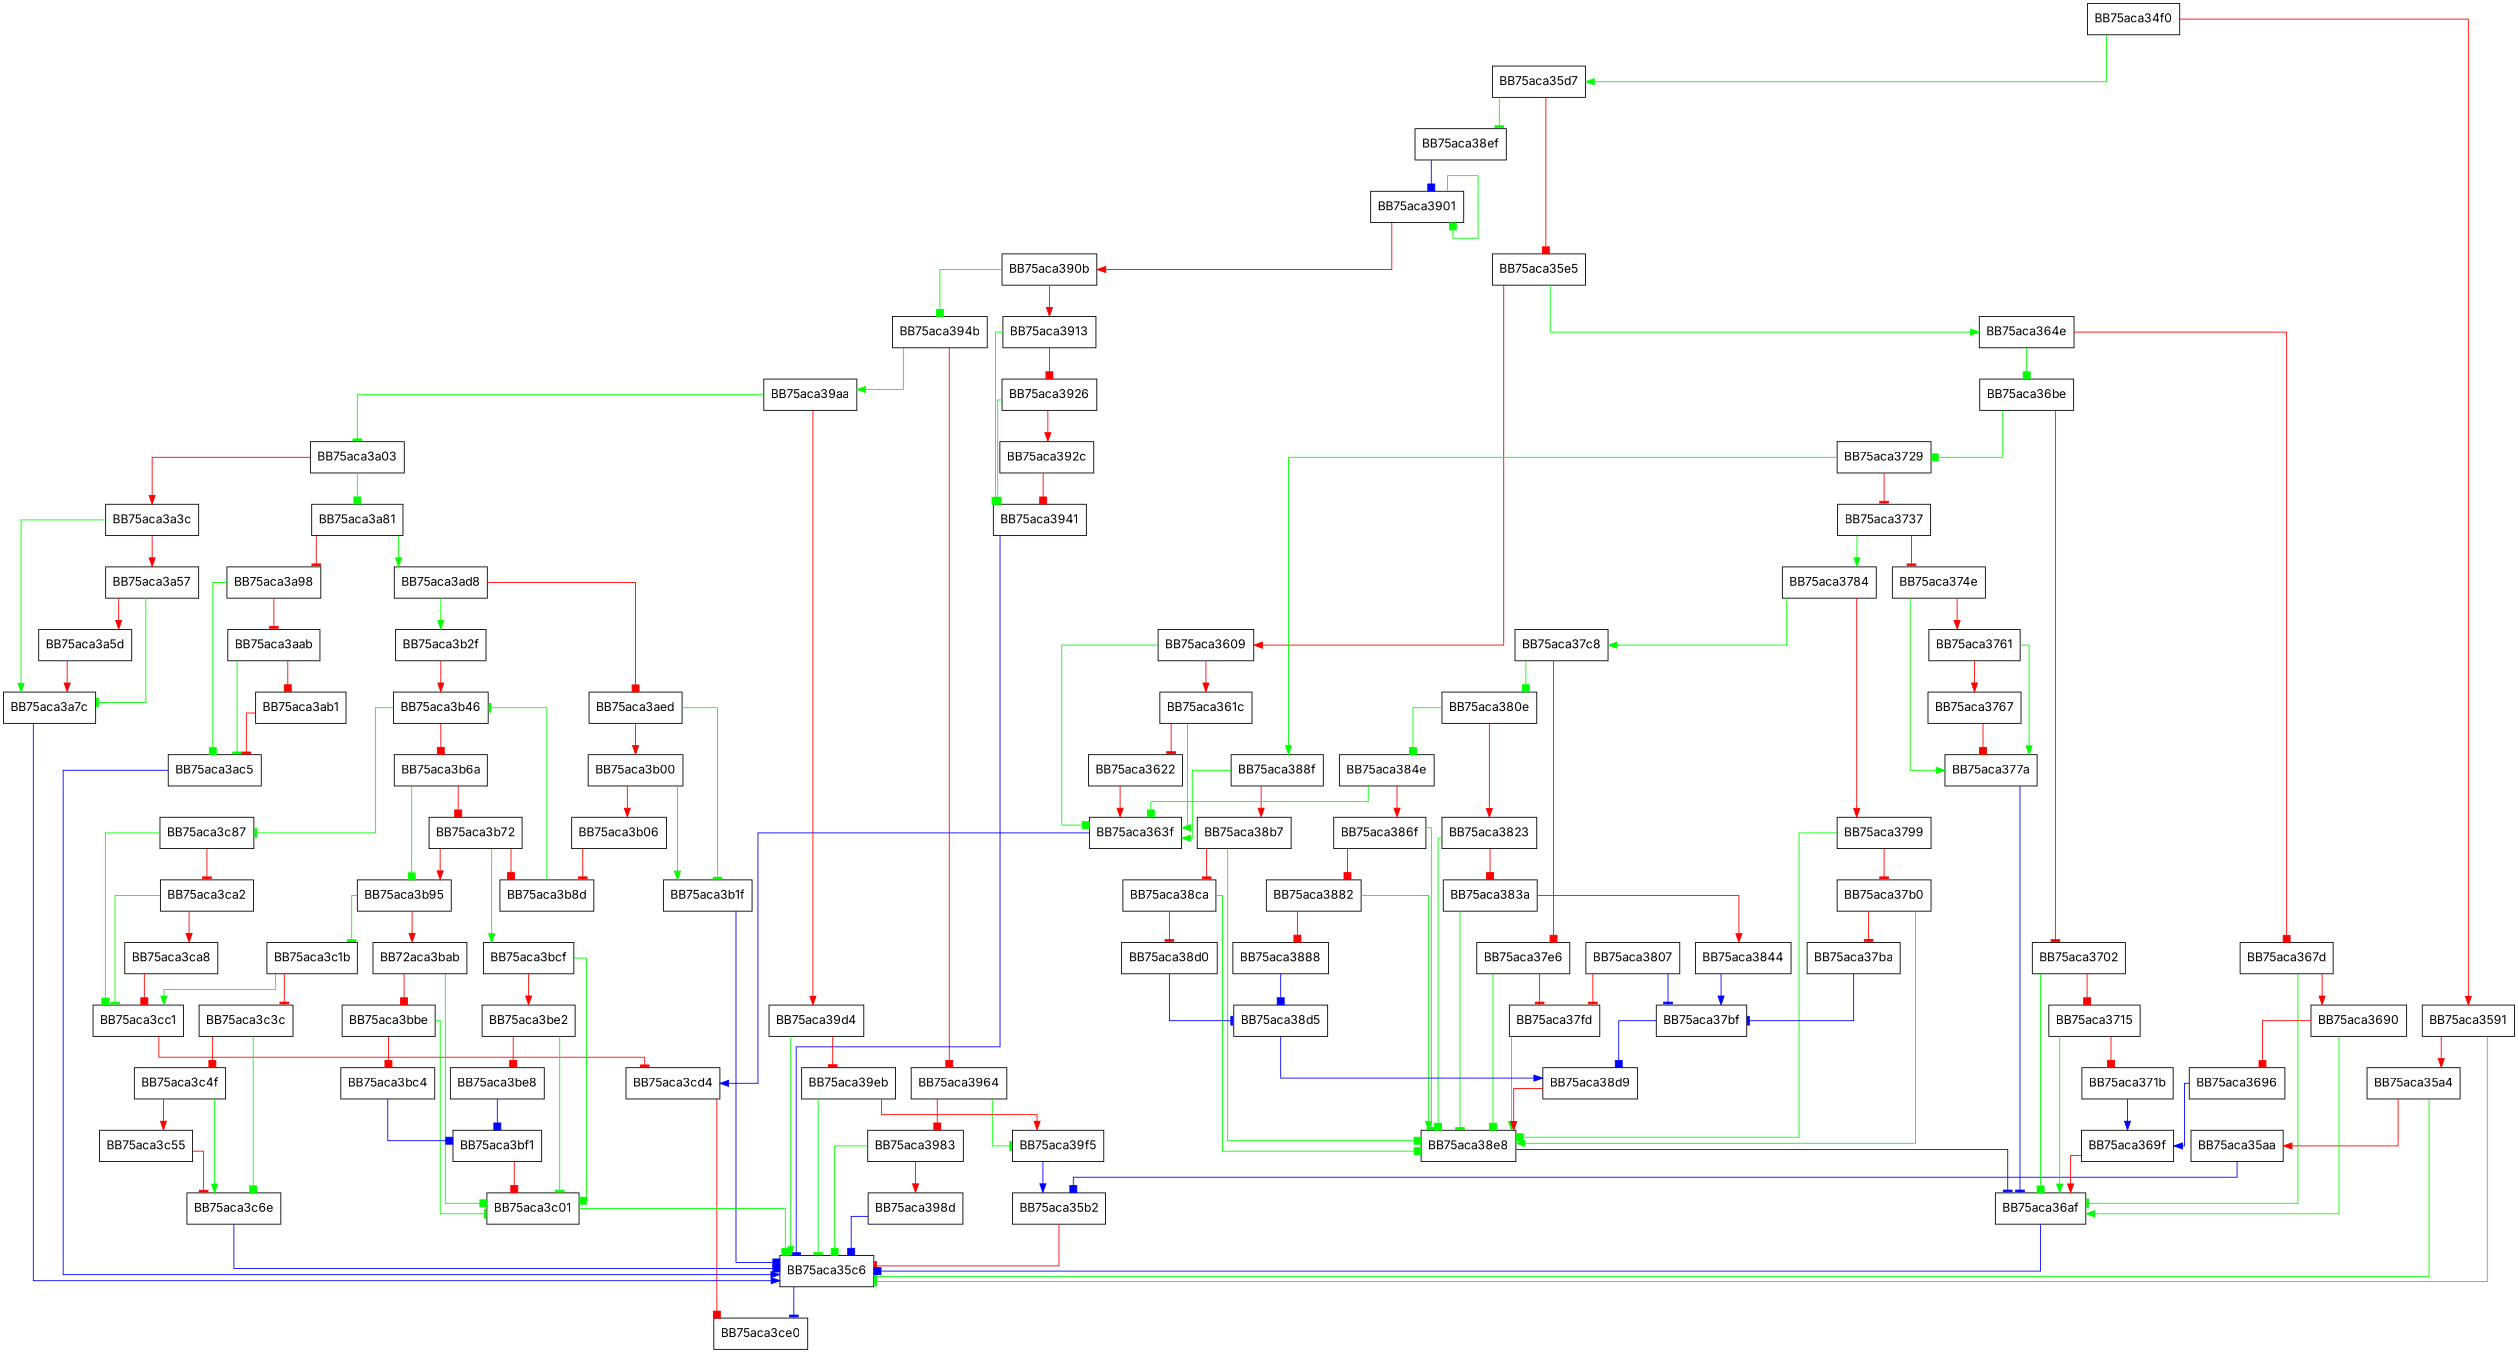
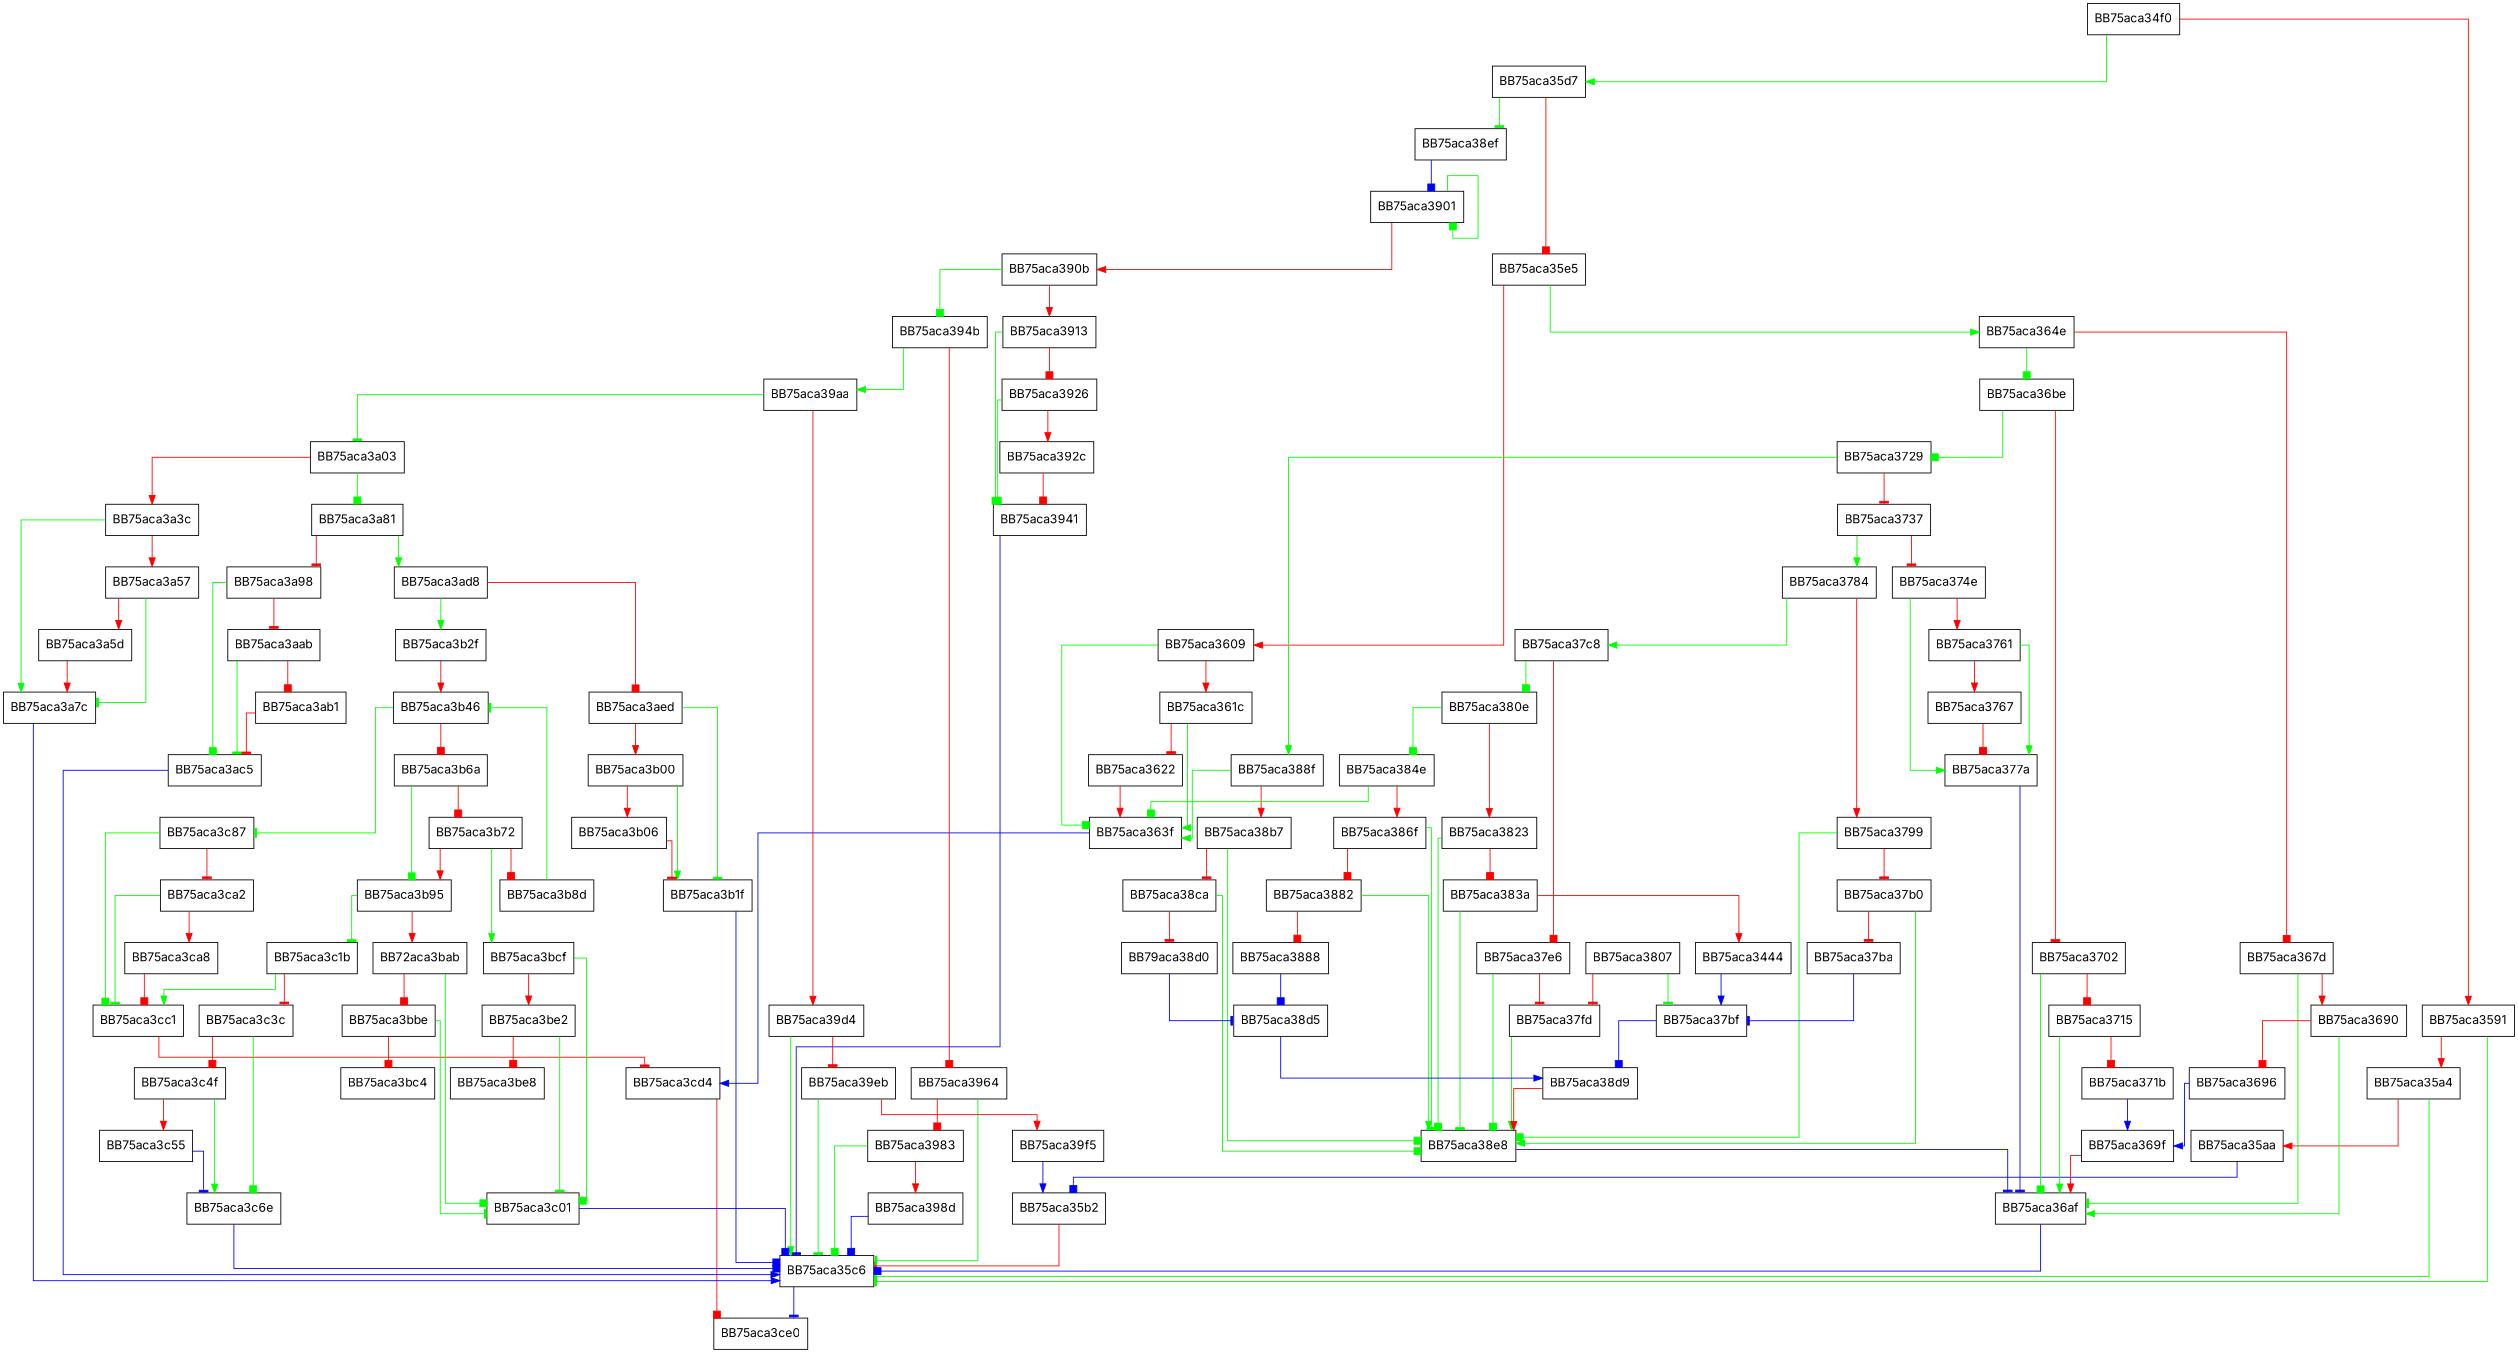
edge "BB75aca3b06" -> "BB75aca3b8d": now "BB75aca3b06" -> "BB75aca3b1f"
node "BB75aca38d0": label "BB75aca38d0" -> "BB79aca38d0"
node "BB75aca3844": label "BB75aca3844" -> "BB75aca3444"
edge "BB75aca3807" -> "BB75aca37bf": color blue -> green
edge "BB75aca3964" -> "BB75aca39f5": now "BB75aca3964" -> "BB75aca35c6"
node "BB75aca3bf1": removed
edge "BB75aca3c55" -> "BB75aca3c6e": color red -> blue
edge "BB75aca3c01" -> "BB75aca35c6": color green -> blue
